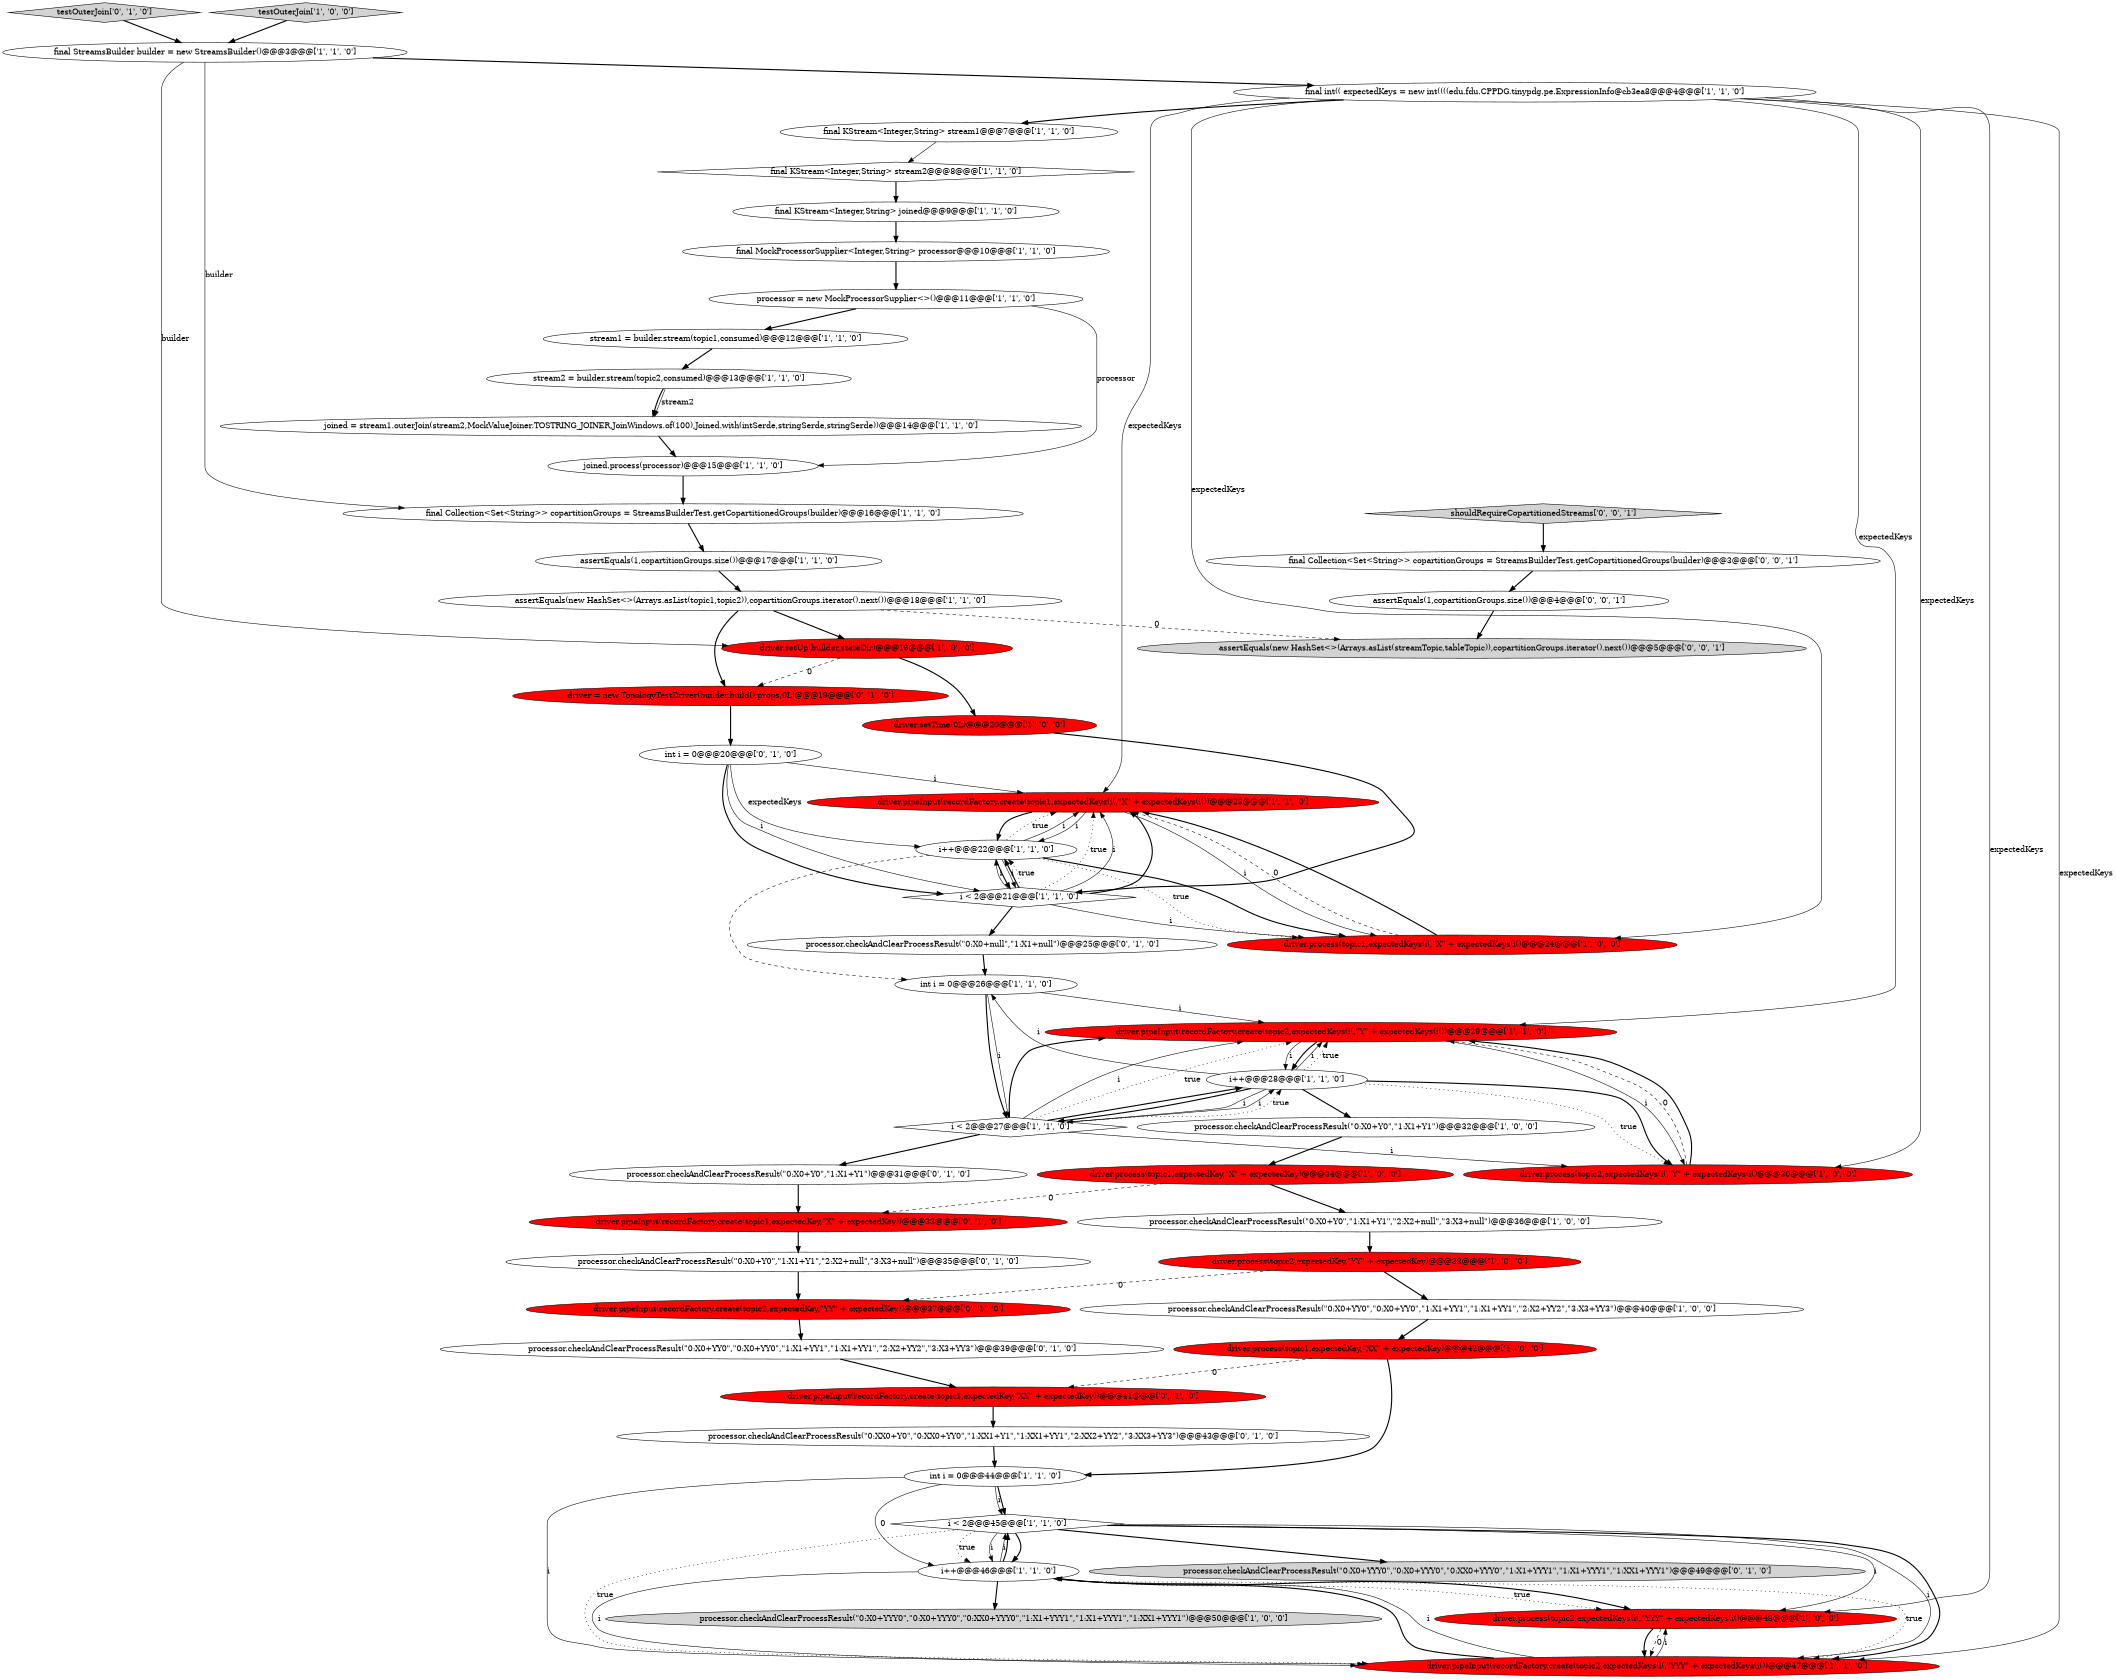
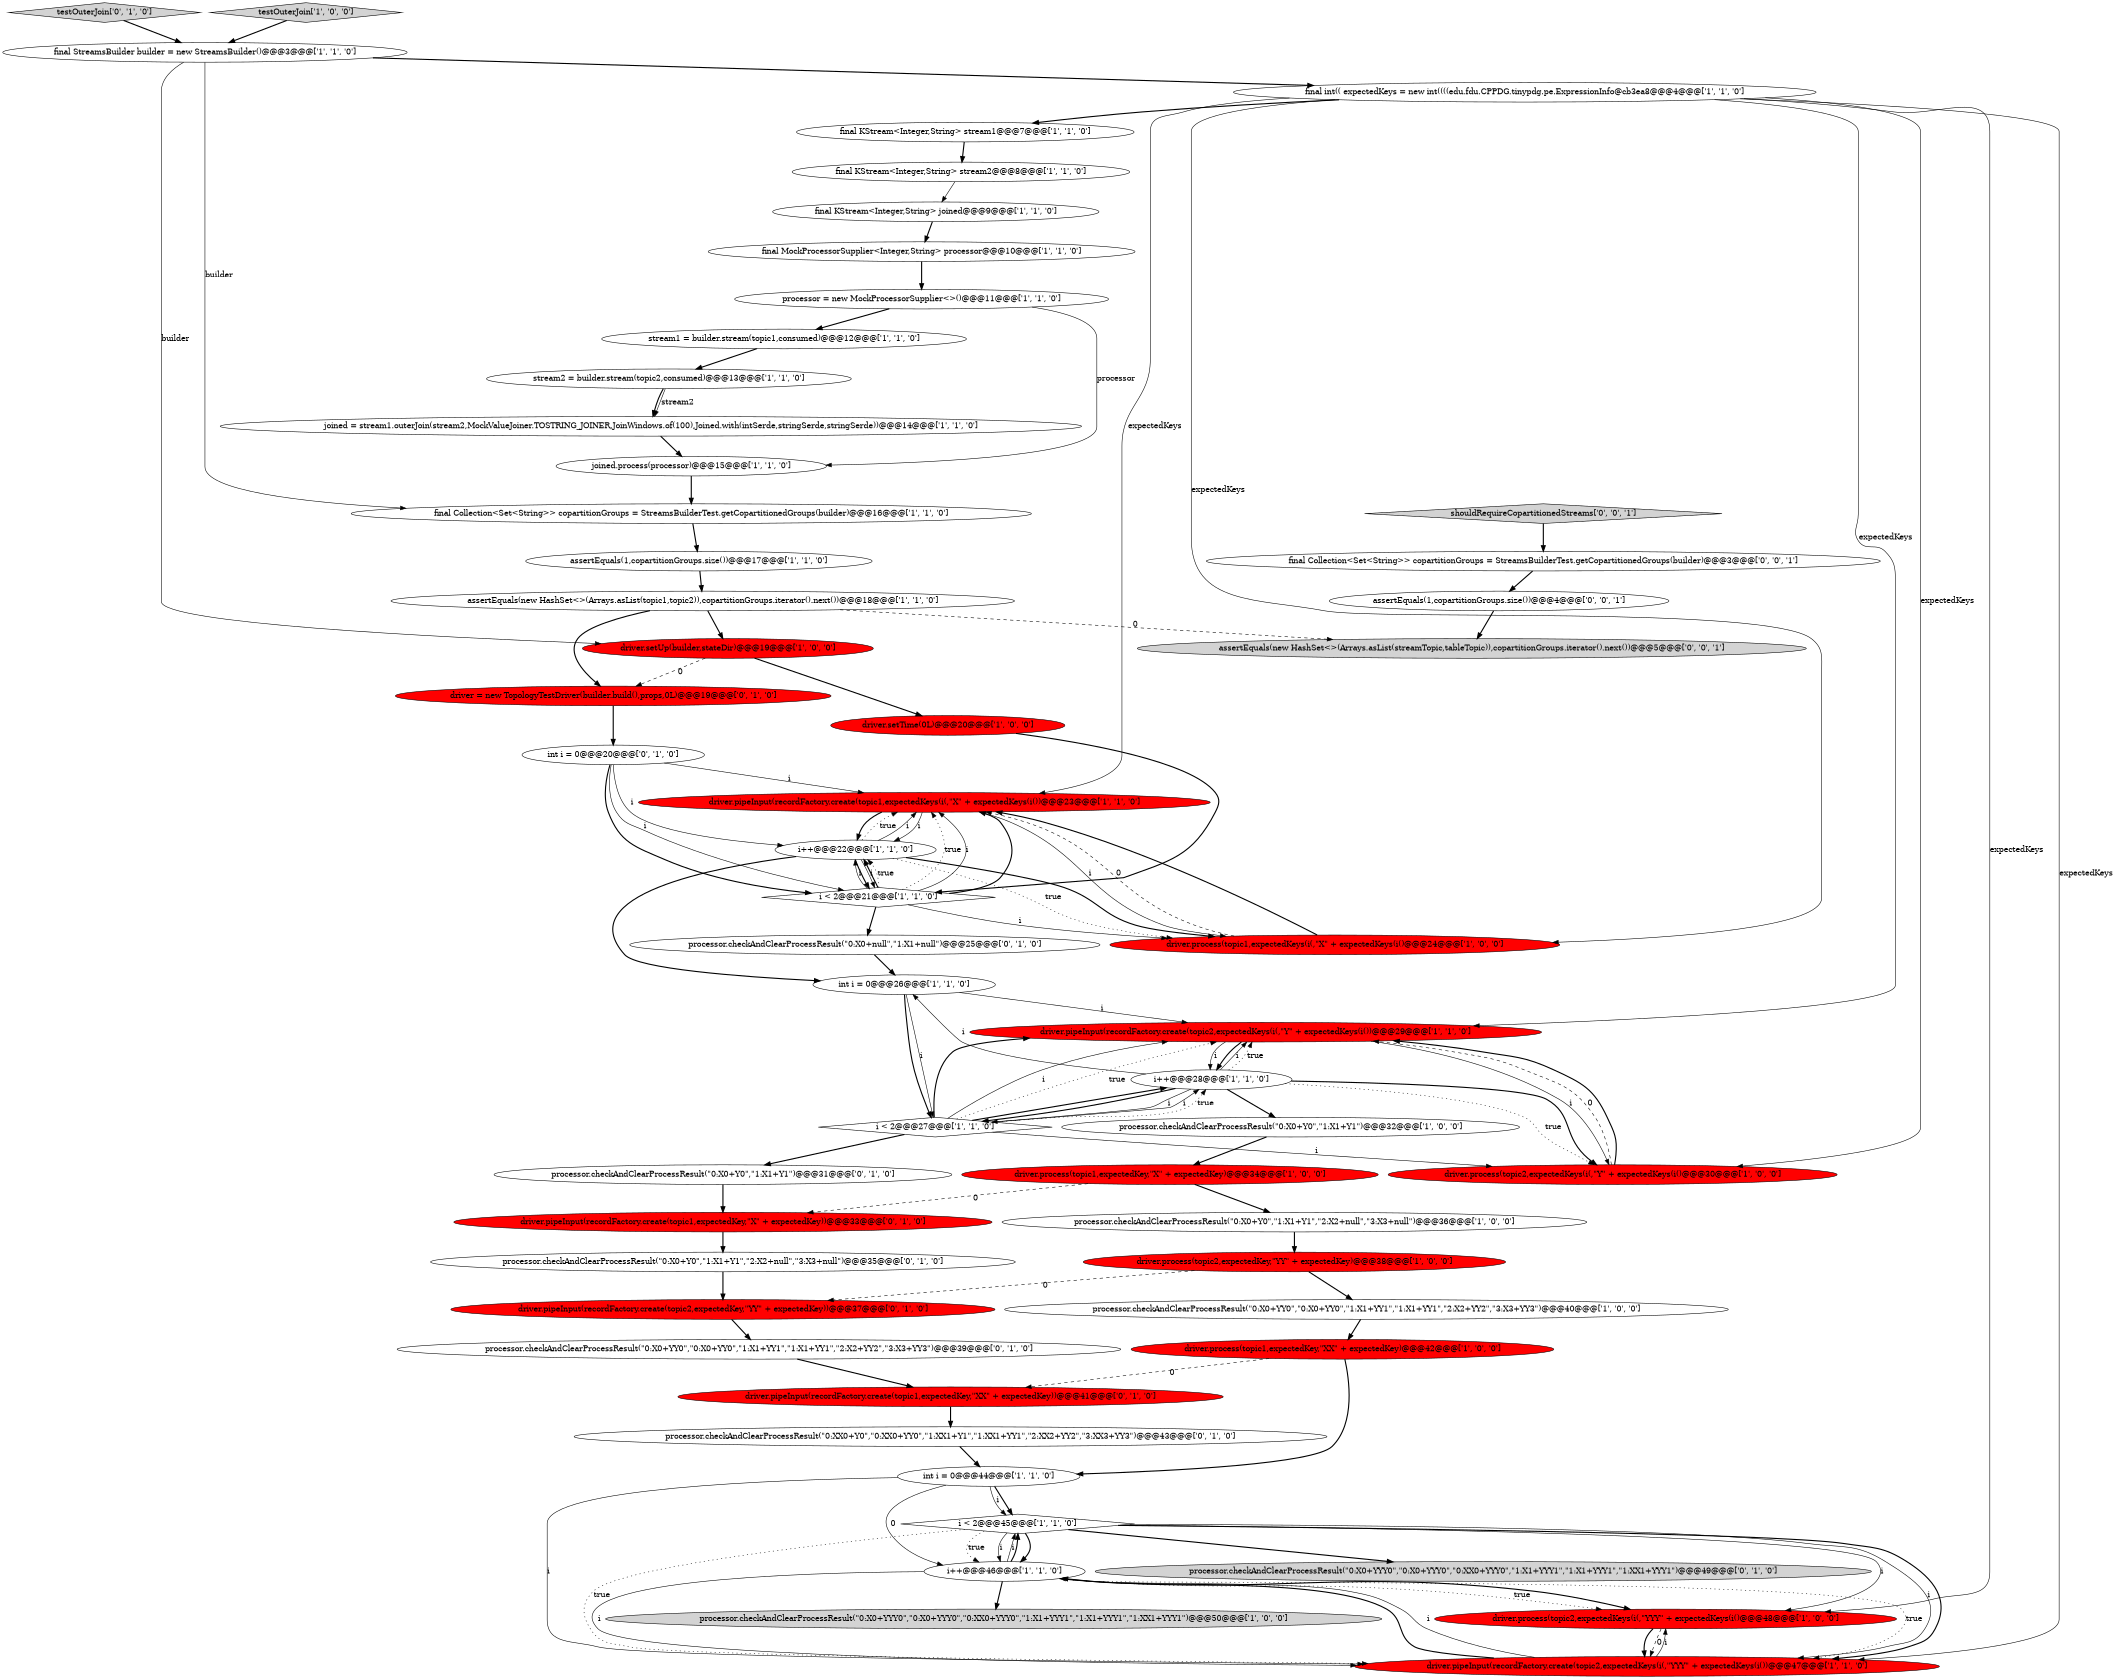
edge "final KStream<Integer,String> stream1@@@7@@@['1', '1', '0']" -> "final KStream<Integer,String> stream2@@@8@@@['1', '1', '0']": style solid -> bold
node "final KStream<Integer,String> stream2@@@8@@@['1', '1', '0']": shape diamond -> ellipse
edge "final KStream<Integer,String> stream2@@@8@@@['1', '1', '0']" -> "final KStream<Integer,String> joined@@@9@@@['1', '1', '0']": style bold -> solid
edge "int i = 0@@@20@@@['0', '1', '0']" -> "i++@@@22@@@['1', '1', '0']": label "expectedKeys" -> "i"
edge "i++@@@22@@@['1', '1', '0']" -> "int i = 0@@@26@@@['1', '1', '0']": style dashed -> bold
